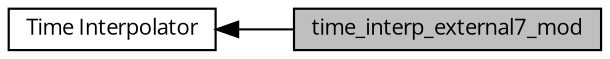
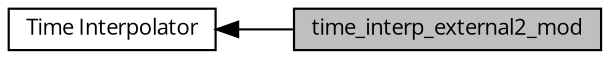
node "time_interp_external7_mod": label "time_interp_external7_mod" -> "time_interp_external2_mod"
